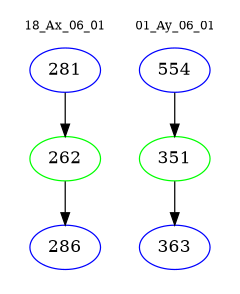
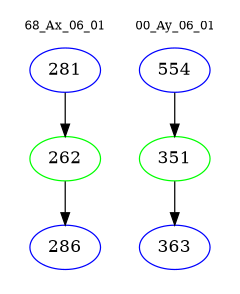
cluster "18_Ax_06_01": label "18_Ax_06_01" -> "68_Ax_06_01"
cluster "01_Ay_06_01": label "01_Ay_06_01" -> "00_Ay_06_01"
